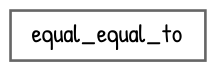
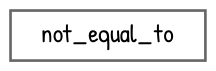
node "equal_equal_to": label "equal_equal_to" -> "not_equal_to"
